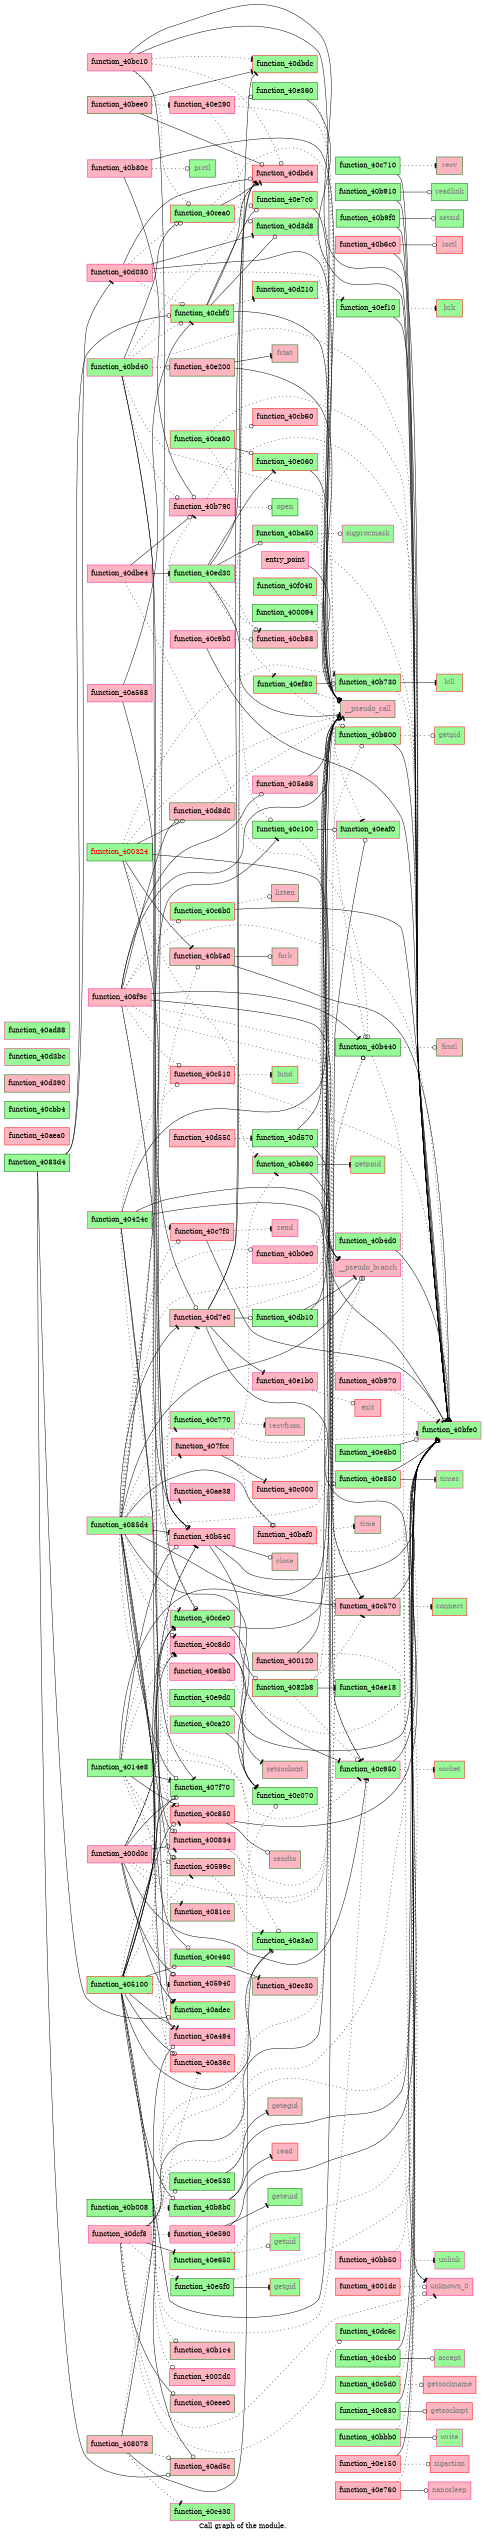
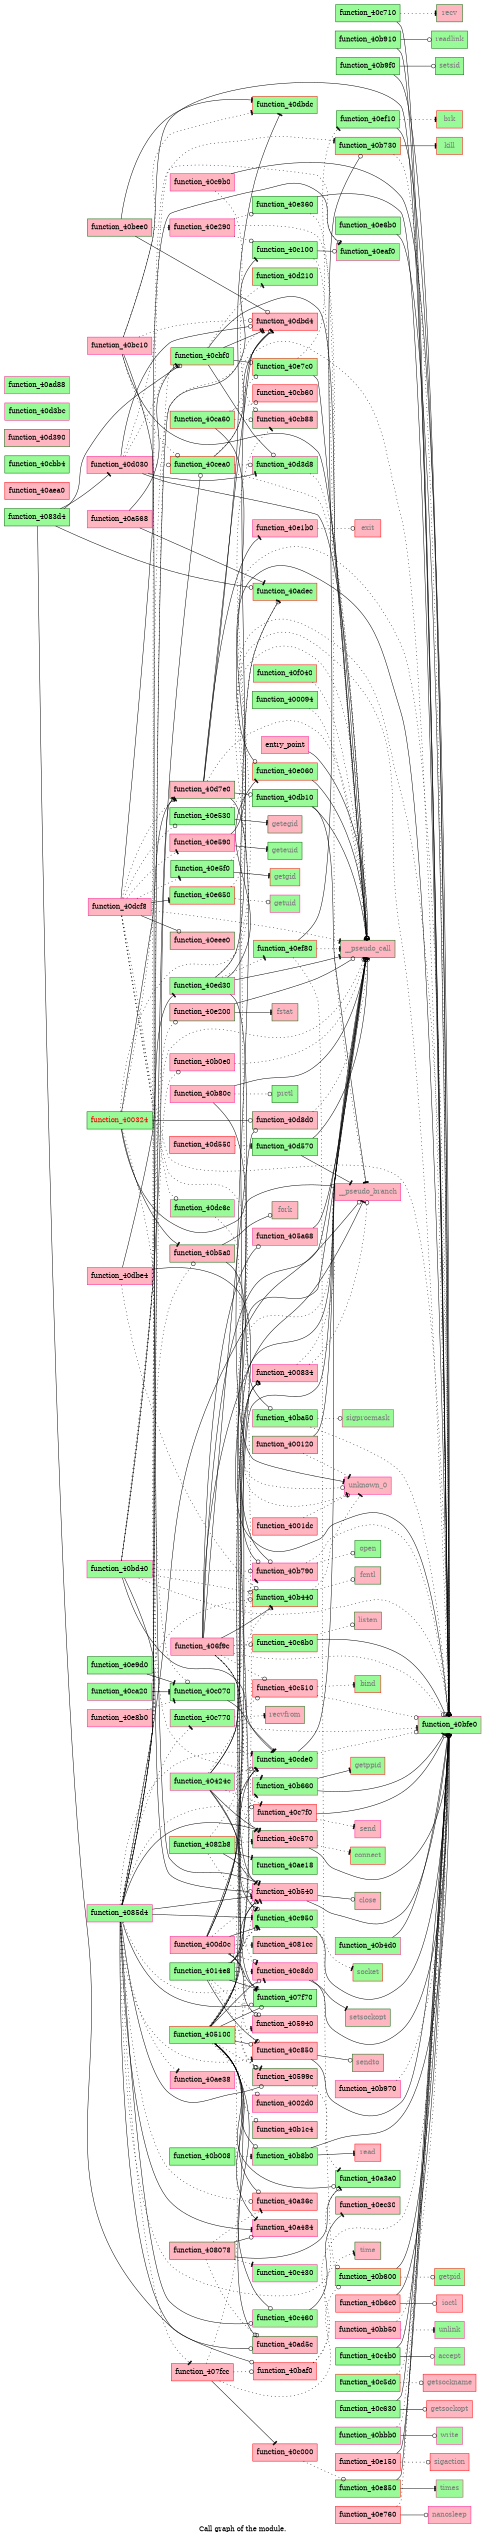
node "function_40b440": color darkgreen -> red
edge "function_406f9c" -> "function_40c950": arrowhead tee -> odot
edge "function_40b540" -> "function_4082b8": reversed
edge "function_40cde0" -> "function_40c070": reversed
